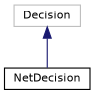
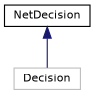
edge "NetDecision" -> "Decision": reversed
